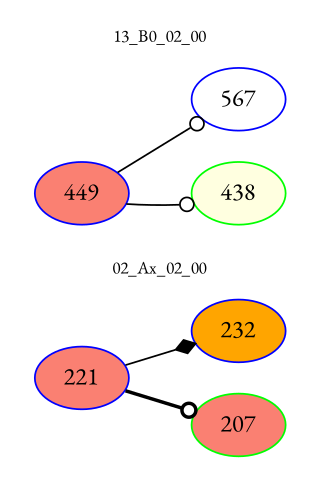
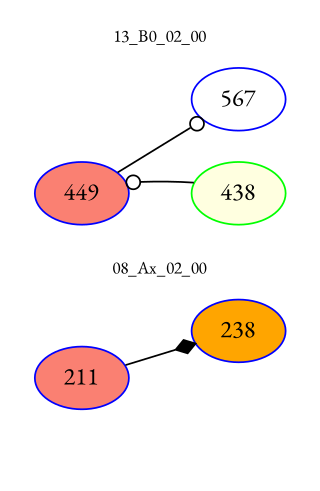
edge "449" -> "438": reversed
cluster "02_Ax_02_00": label "02_Ax_02_00" -> "08_Ax_02_00"
node "232": label "232" -> "238"
node "221": label "221" -> "211"
node "207": removed
